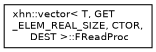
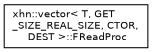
node "xhn::vector< T, GET _ELEM_REAL_SIZE, CTOR, DEST >::FReadProc": label "xhn::vector< T, GET _ELEM_REAL_SIZE, CTOR, DEST >::FReadProc" -> "xhn::vector< T, GET _SIZE_REAL_SIZE, CTOR, DEST >::FReadProc"
